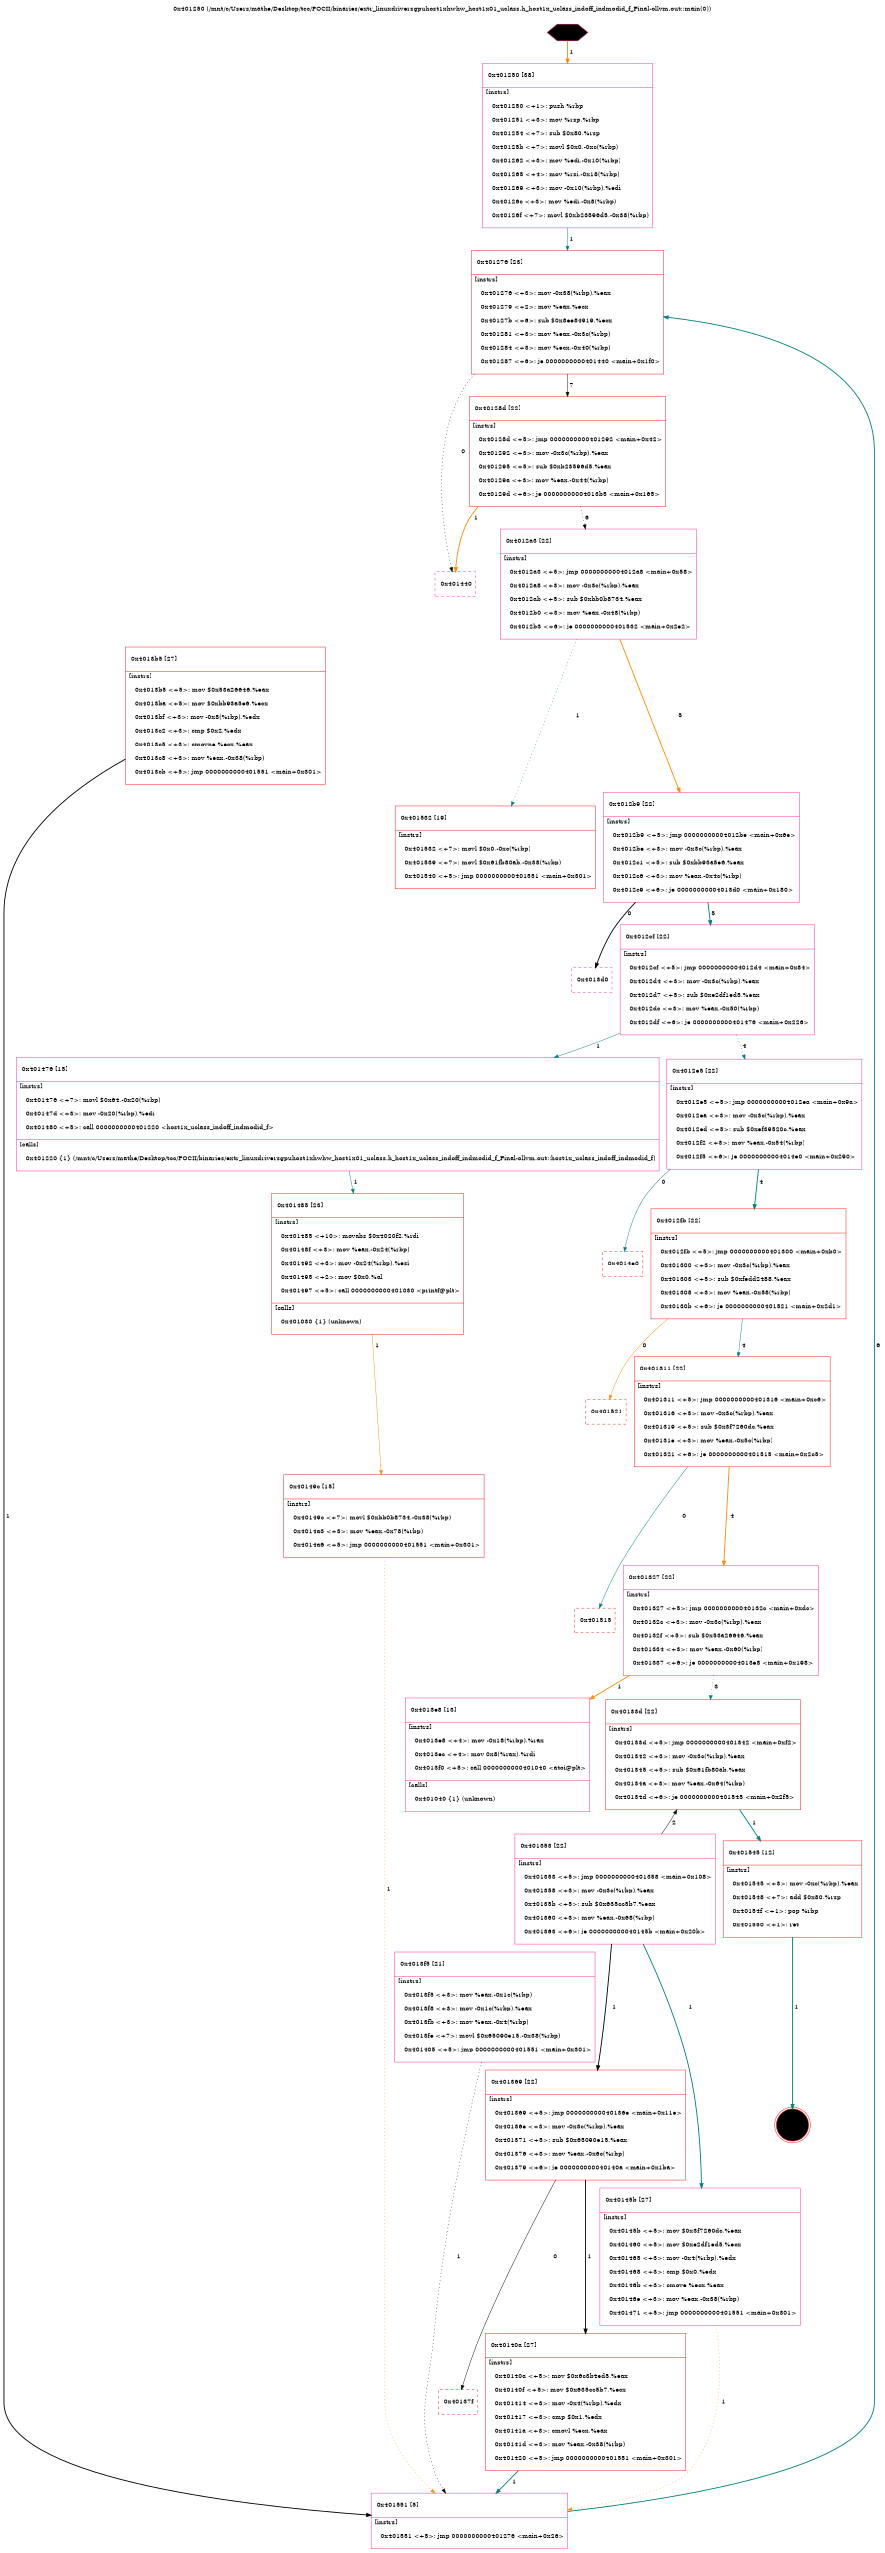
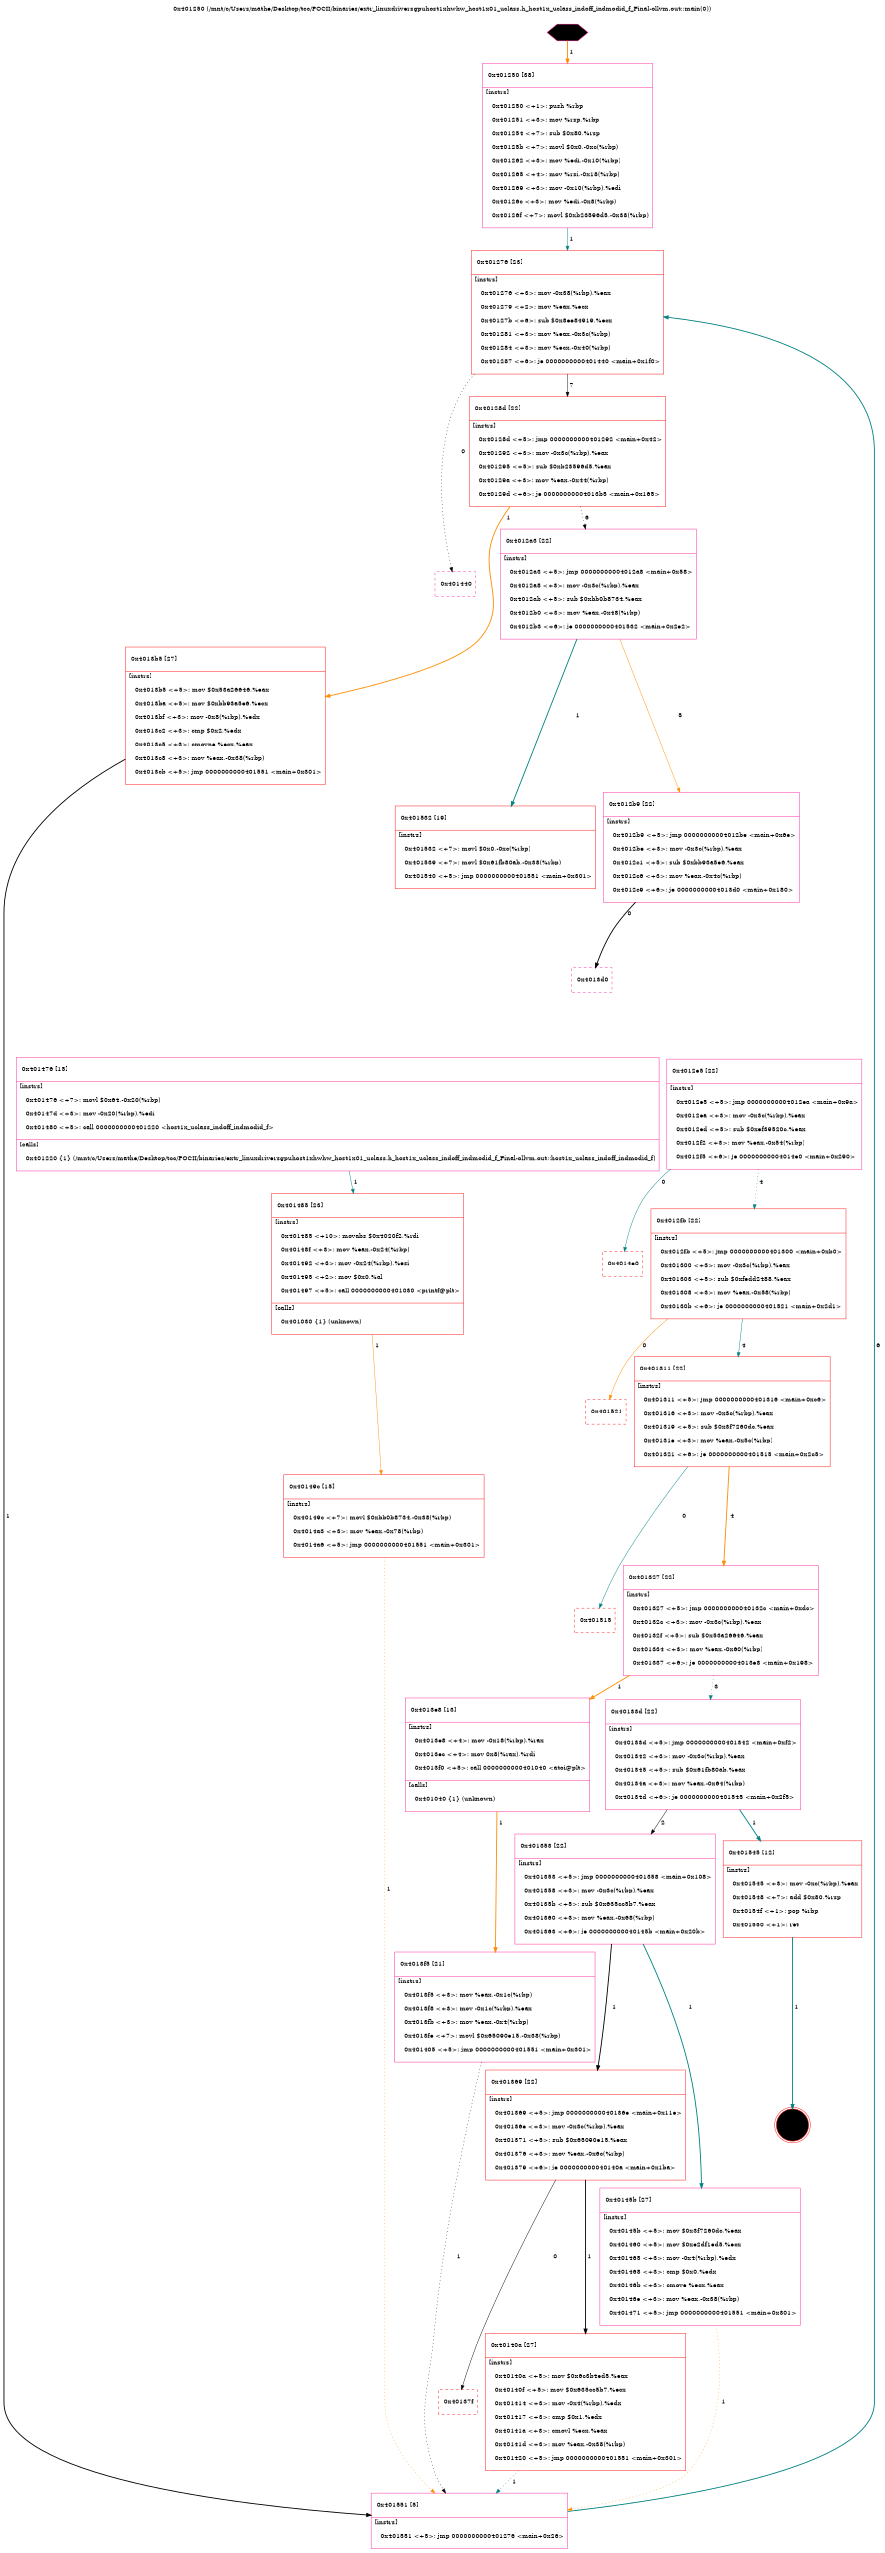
edge "0x40128d [22]" -> "0x401440": now "0x40128d [22]" -> "0x4013b5 [27]"
edge "0x4012a3 [22]" -> "0x4012b9 [22]": style bold -> solid
edge "0x4012a3 [22]" -> "0x401532 [19]": style dotted -> bold
node "0x4012cf [22]": removed
edge "0x4012e5 [22]" -> "0x4012fb [22]": style bold -> dotted
node "0x40133d [22]": color red -> deeppink
edge "0x401353 [22]" -> "0x40133d [22]": reversed
edge "0x4013e8 [13]" -> "0x4013f5 [21]": added, label "1"
edge "0x40140a [27]" -> "0x401551 [5]": style bold -> dotted
